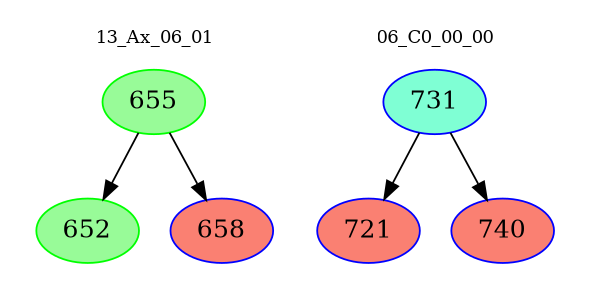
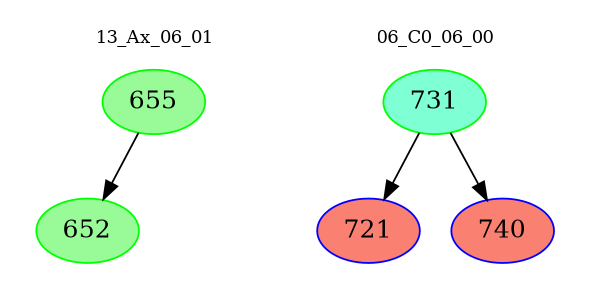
cluster "06_C0_00_00": label "06_C0_00_00" -> "06_C0_06_00"
node "731": color blue -> green
node "658": removed
